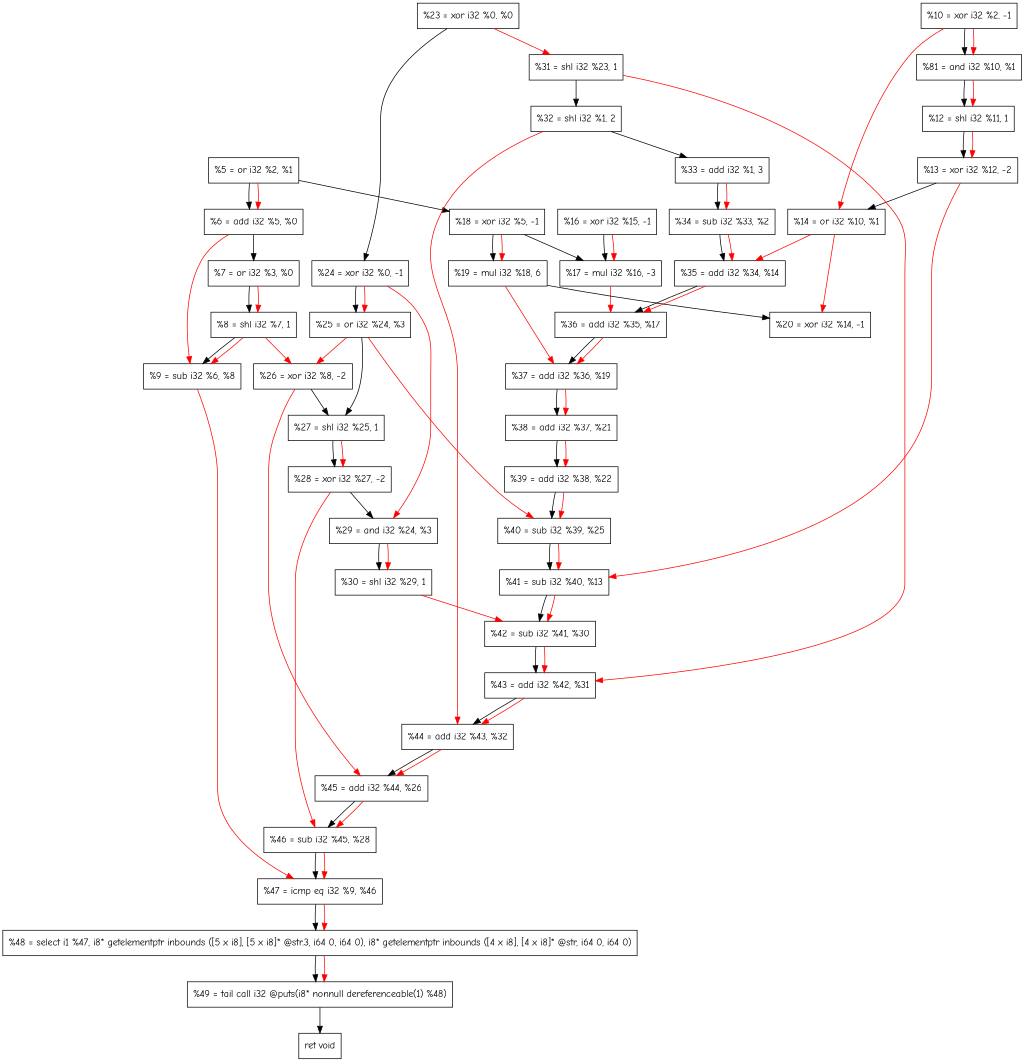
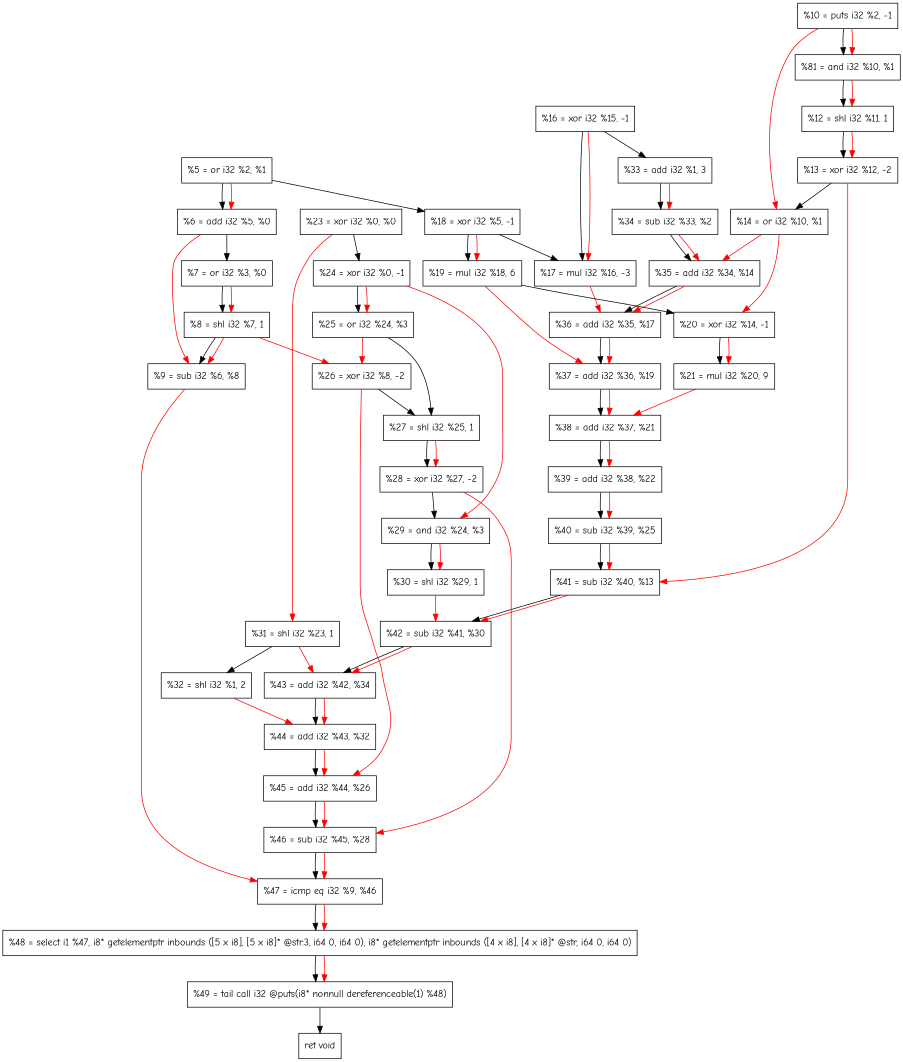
node "%10 = xor i32 %2, -1": label "%10 = xor i32 %2, -1" -> "%10 = puts i32 %2, -1"
edge "%32 = shl i32 %1, 2" -> "%33 = add i32 %1, 3": now "%16 = xor i32 %15, -1" -> "%33 = add i32 %1, 3"
node "%21 = mul i32 %20, 9": added
edge "%25 = or i32 %24, %3" -> "%40 = sub i32 %39, %25": removed
node "%43 = add i32 %42, %31": label "%43 = add i32 %42, %31" -> "%43 = add i32 %42, %34"
